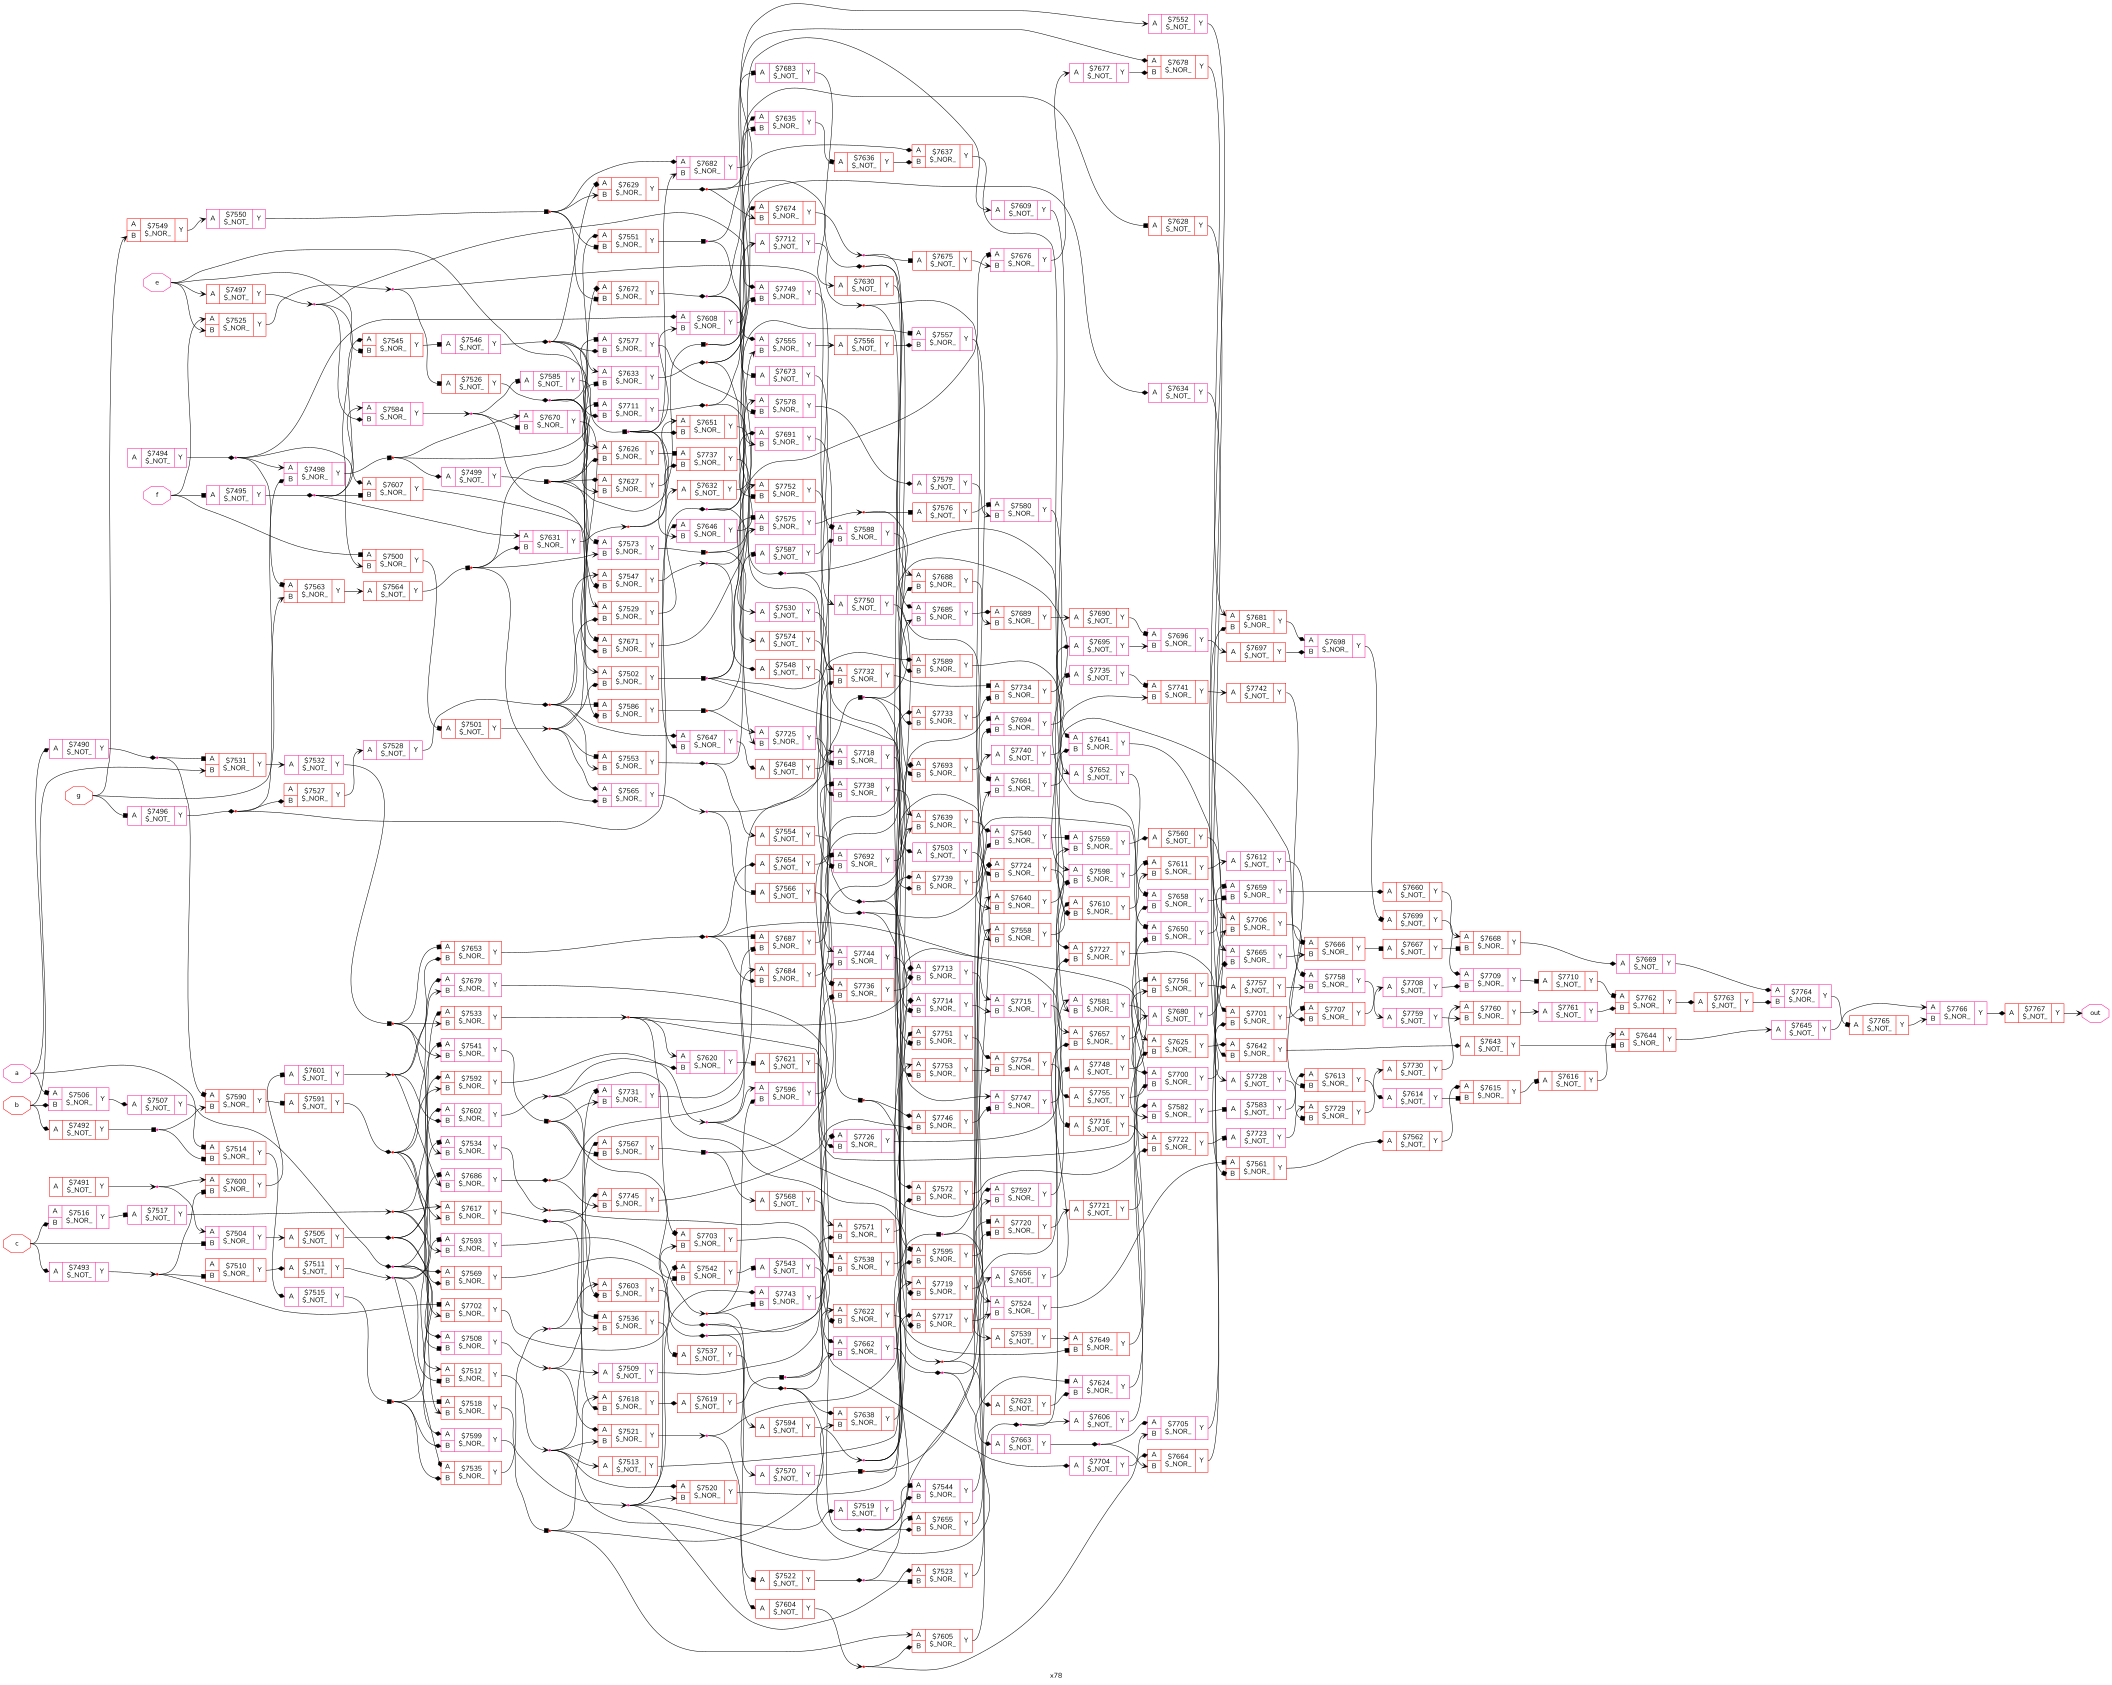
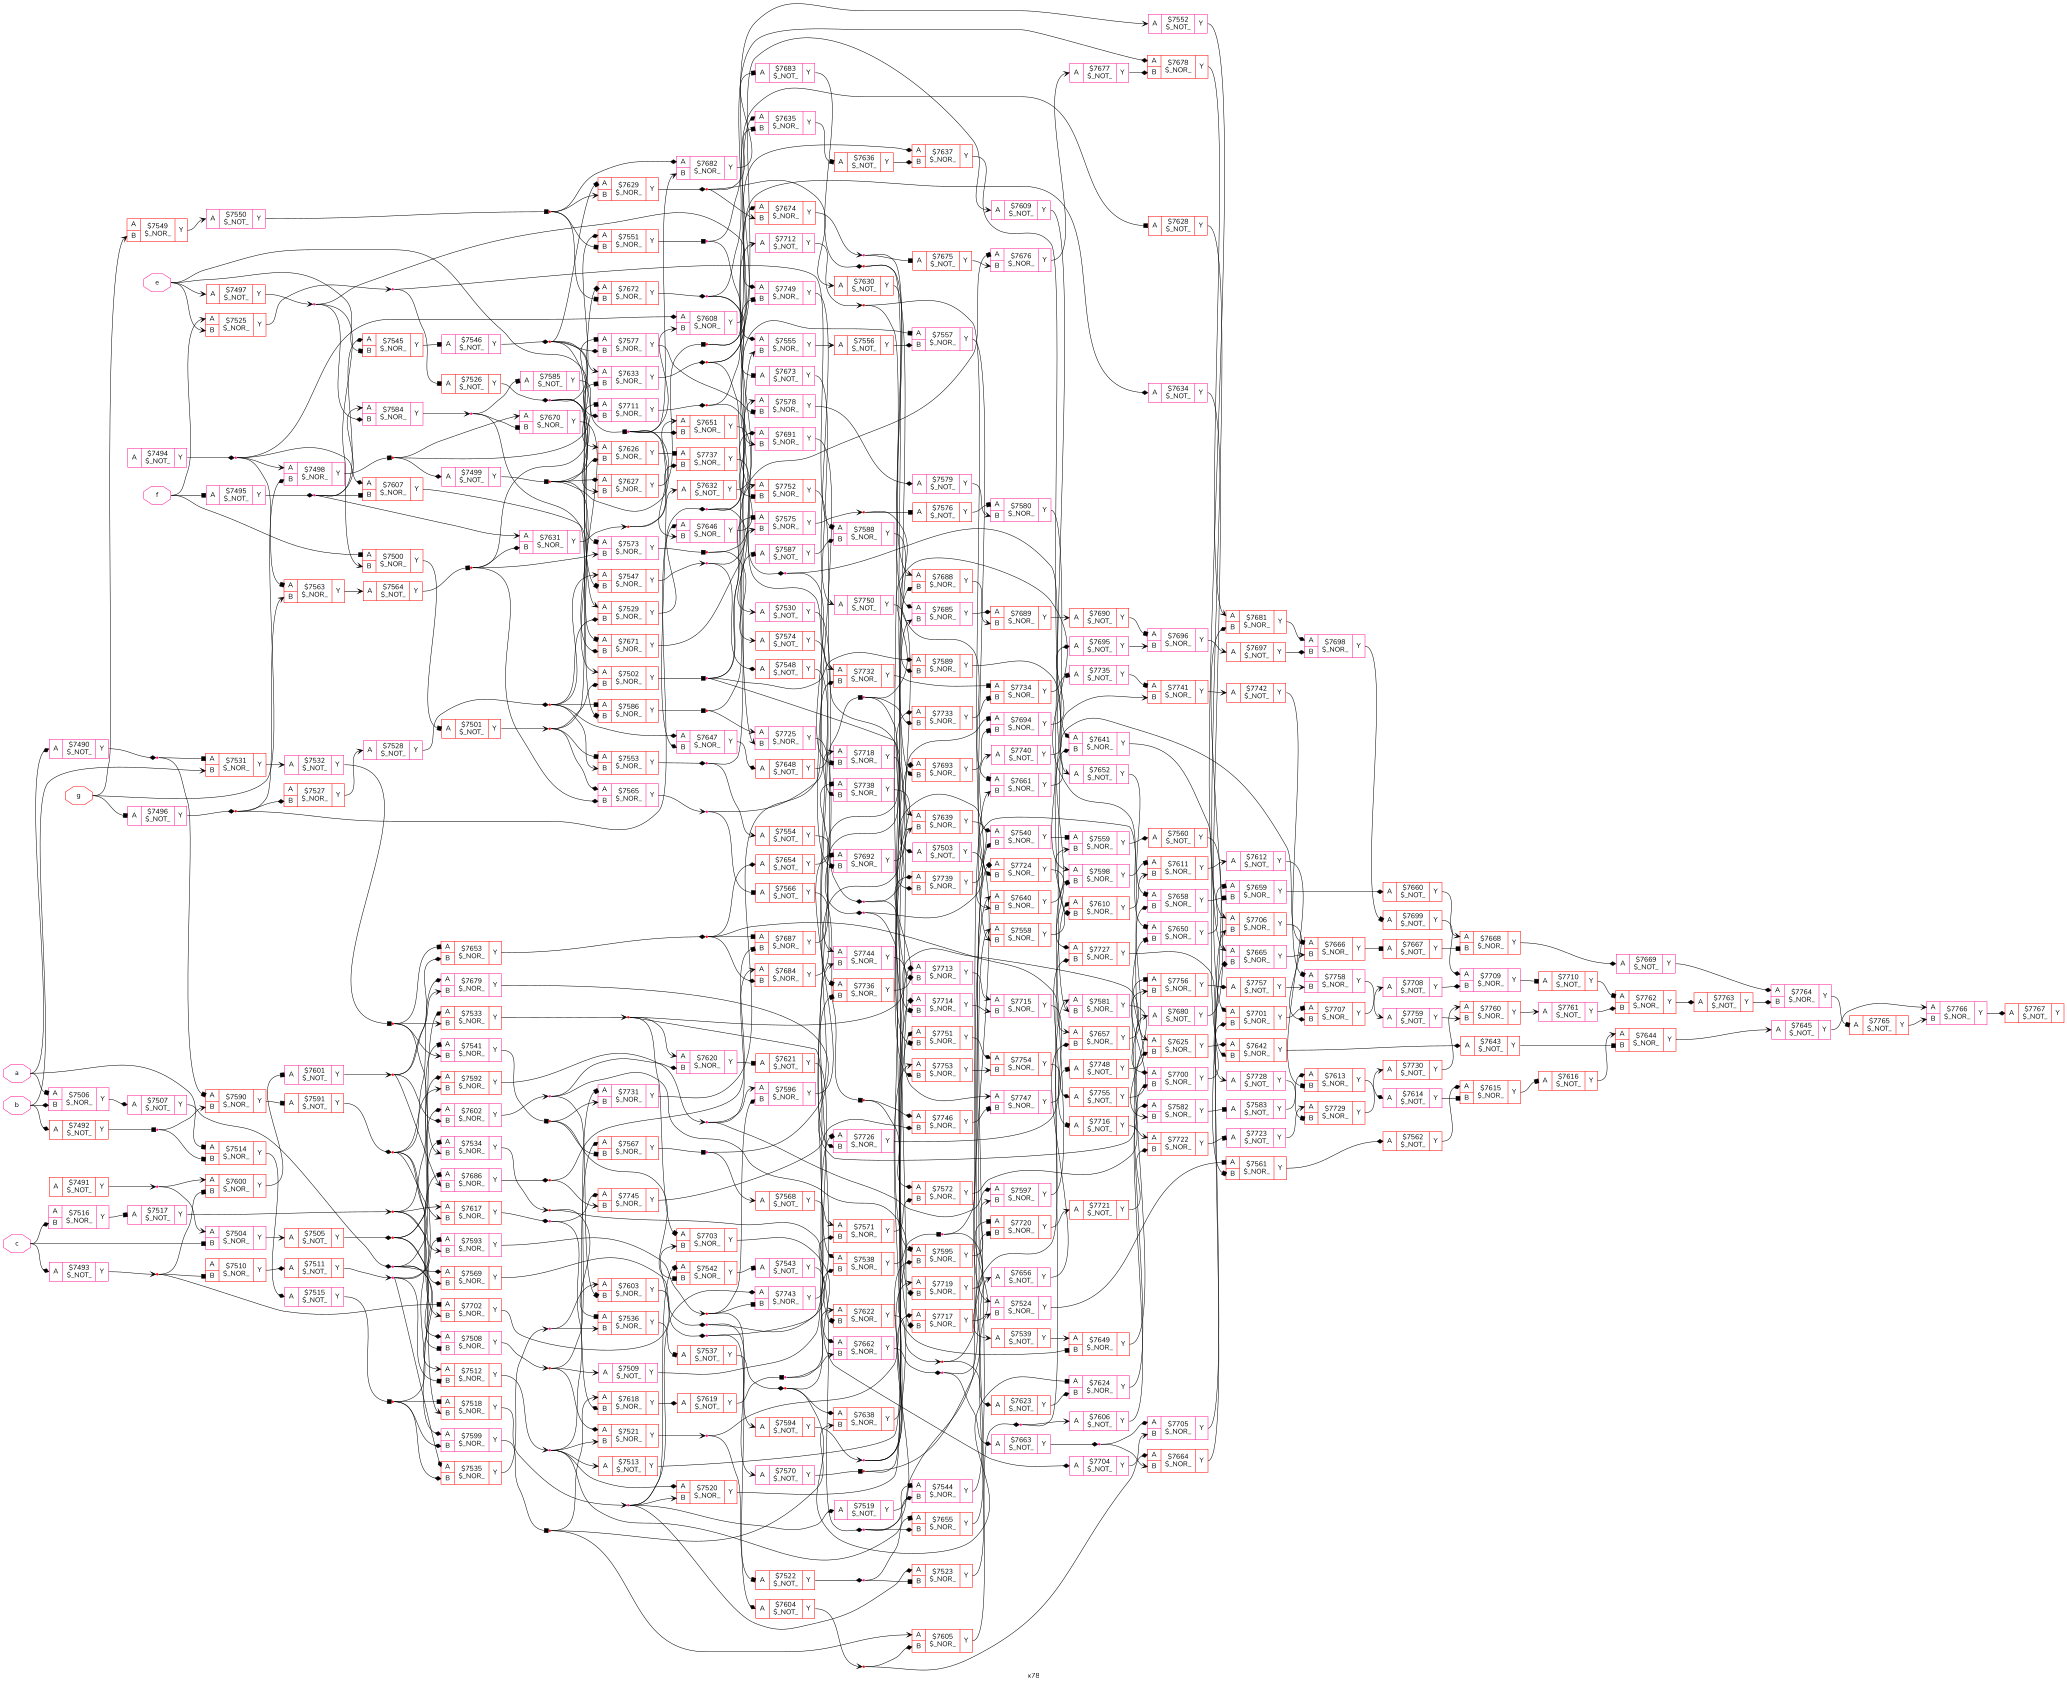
node "out": removed
node "b": color red -> deeppink
node "c": color red -> deeppink
